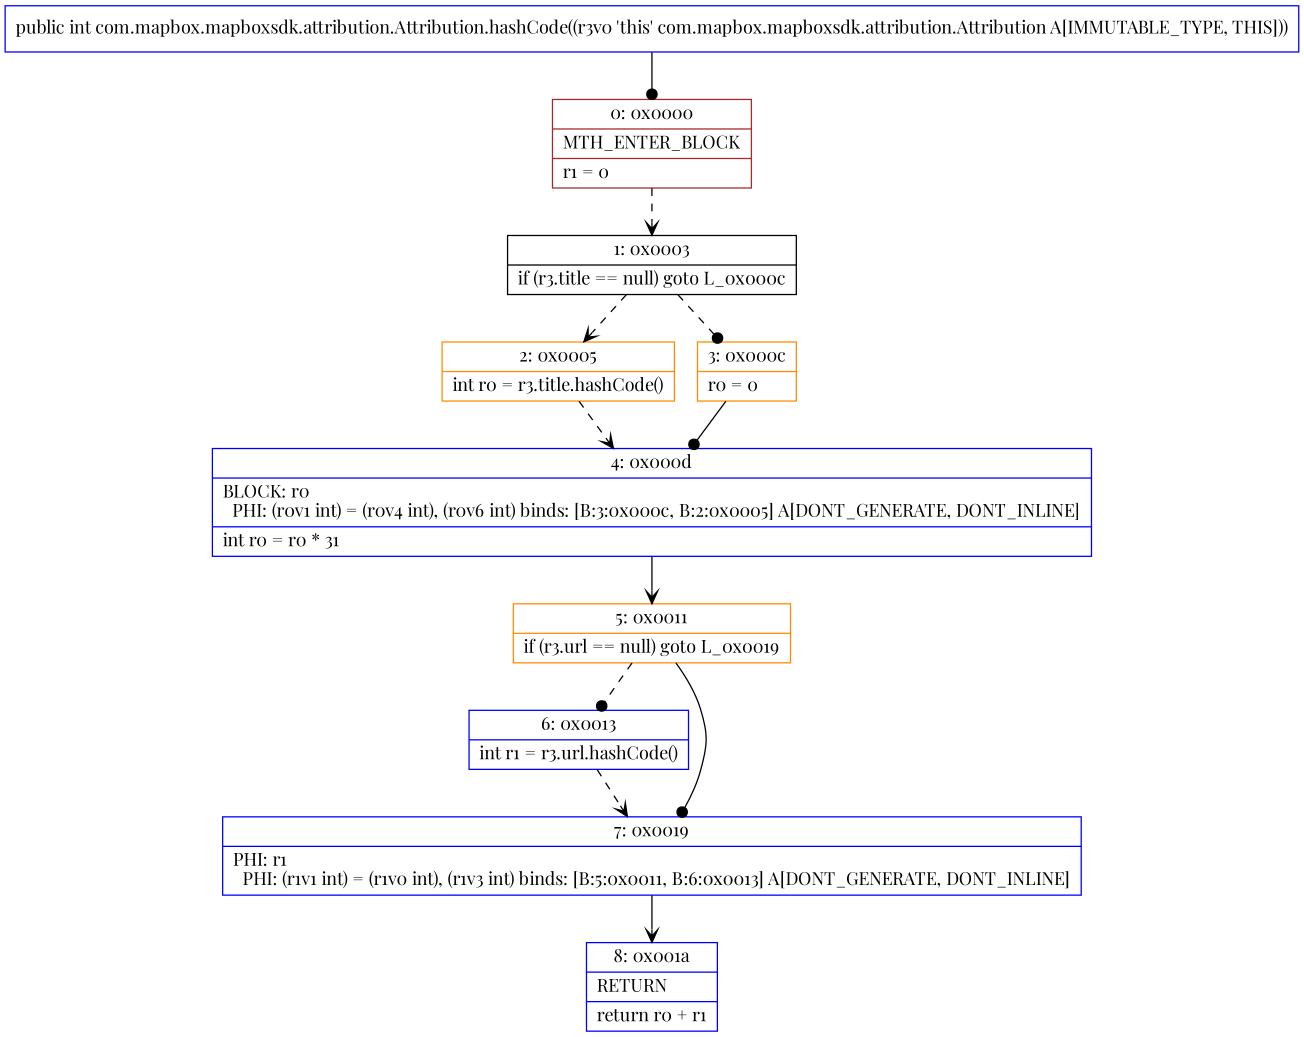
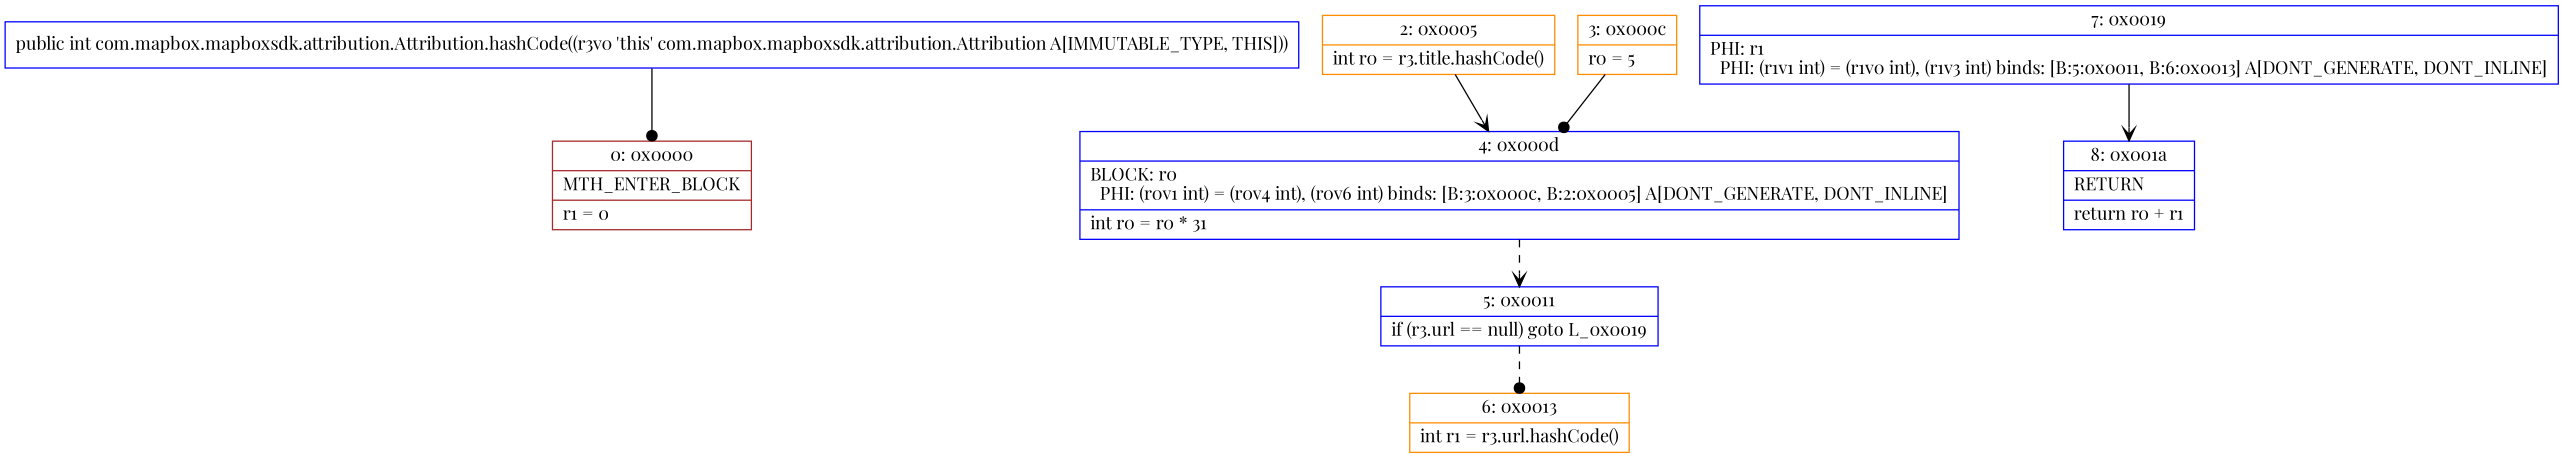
node "1: 0x0003": removed
node "3: 0x000c": text "r0 = 0" -> "r0 = 5"
edge "2: 0x0005" -> "4: 0x000d": style dashed -> solid
edge "4: 0x000d" -> "5: 0x0011": style solid -> dashed
node "5: 0x0011": color darkorange -> blue
edge "5: 0x0011" -> "7: 0x0019": removed
node "6: 0x0013": color blue -> darkorange
edge "6: 0x0013" -> "7: 0x0019": removed
